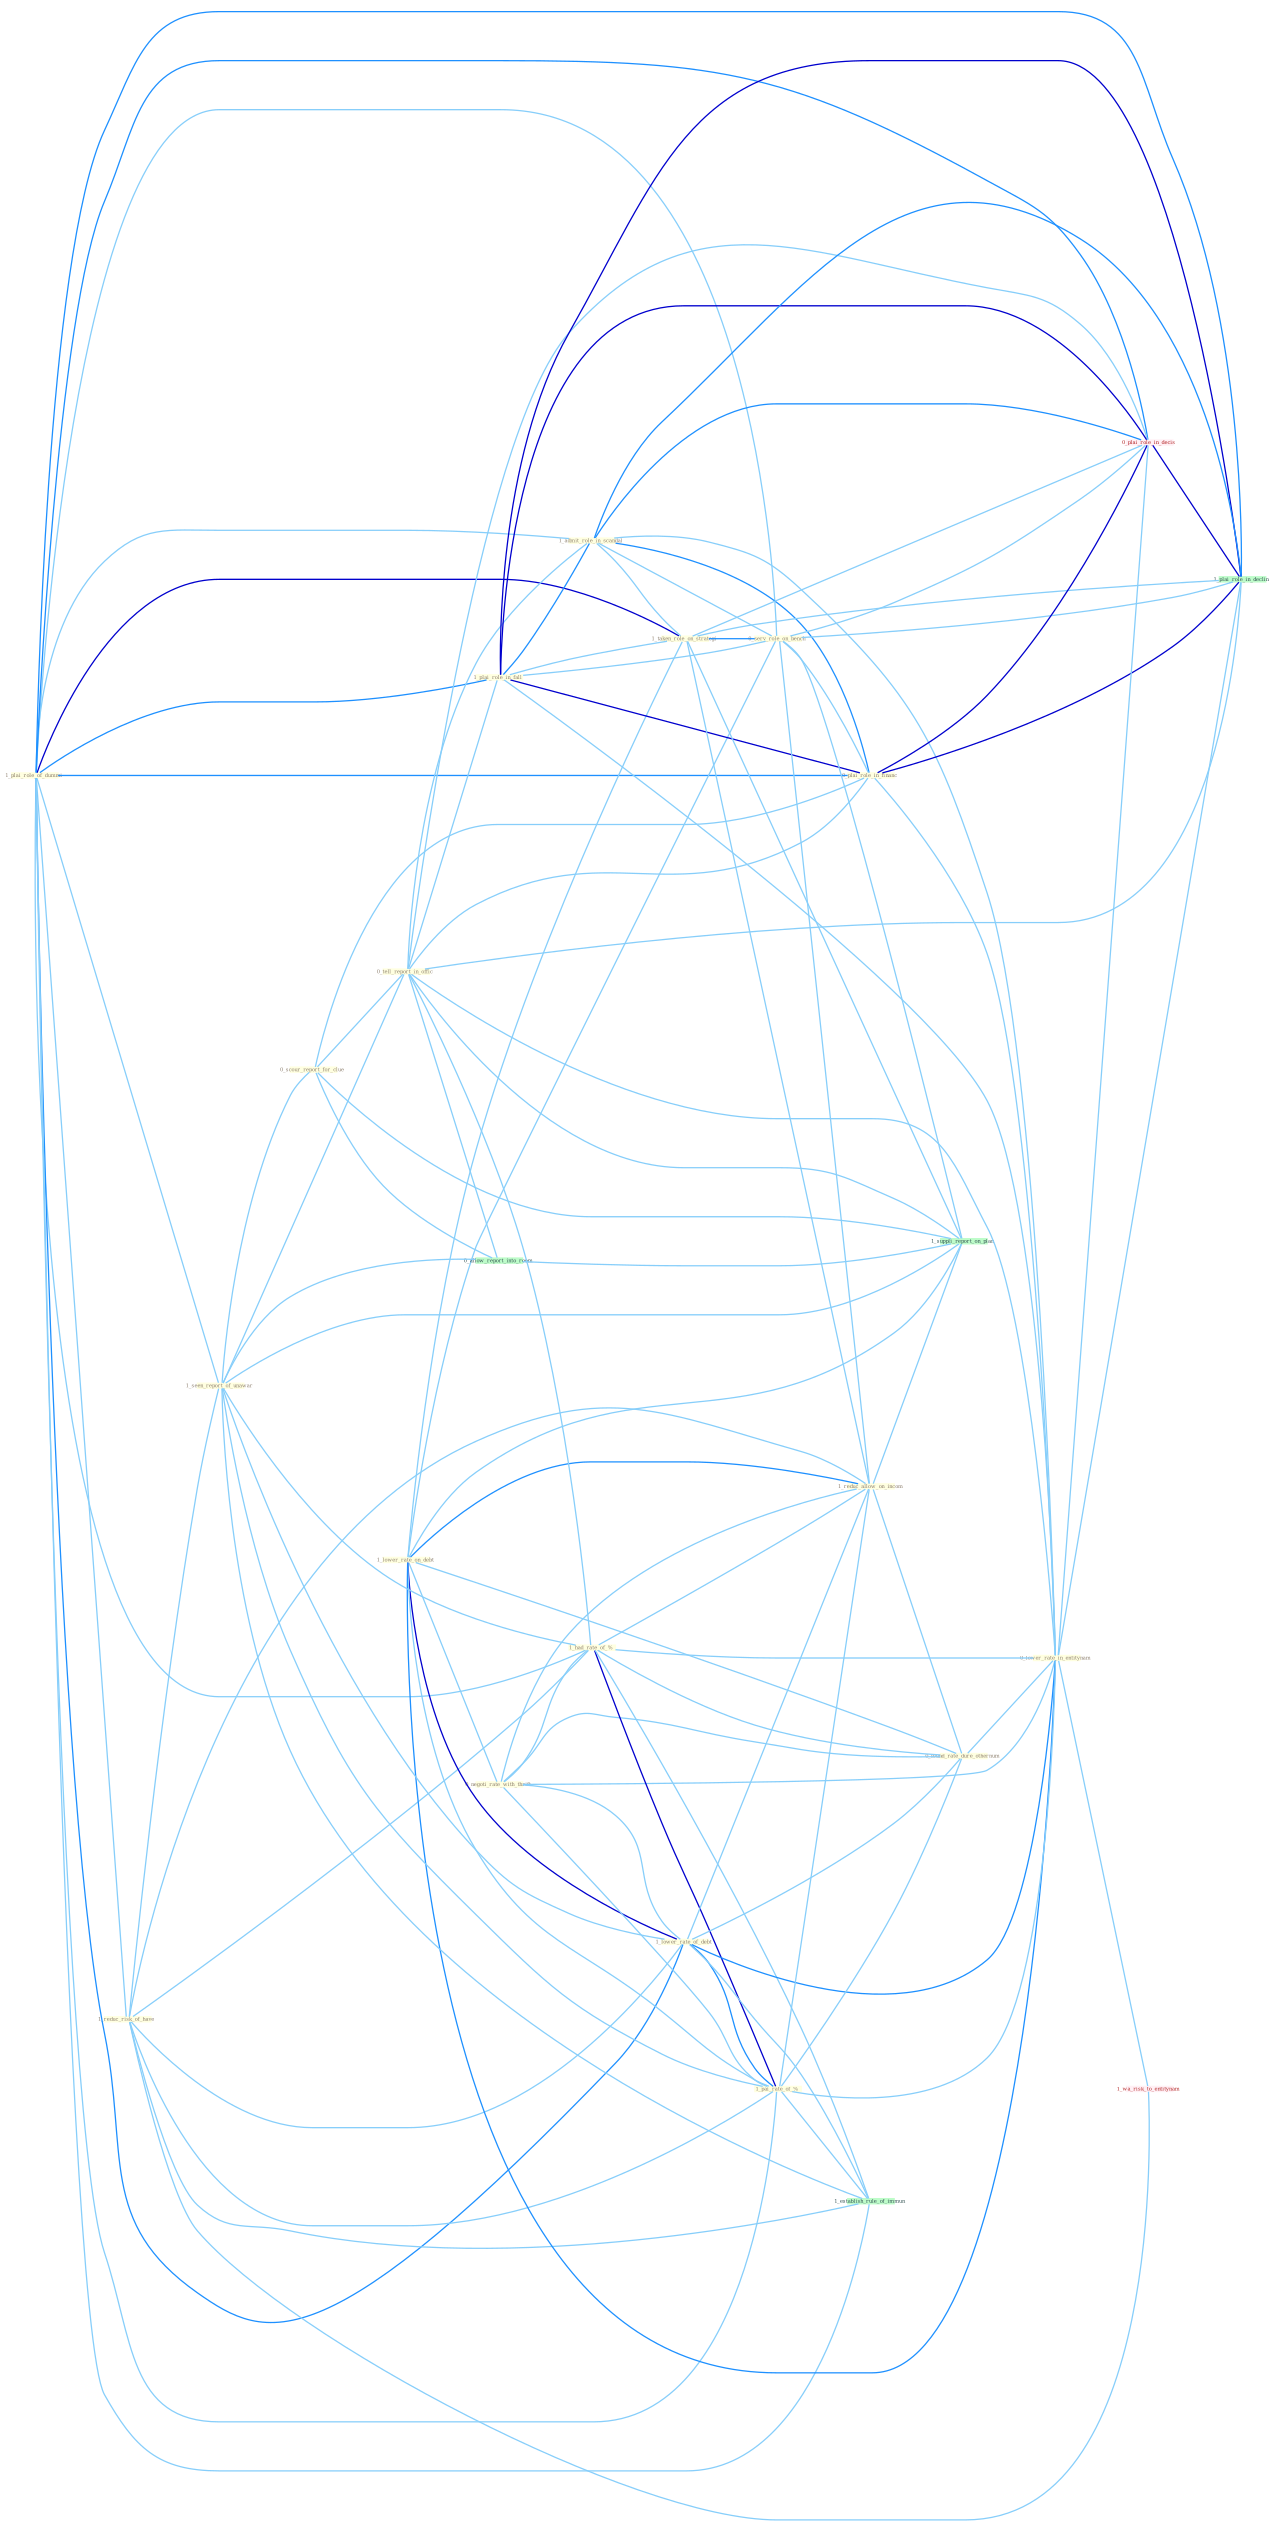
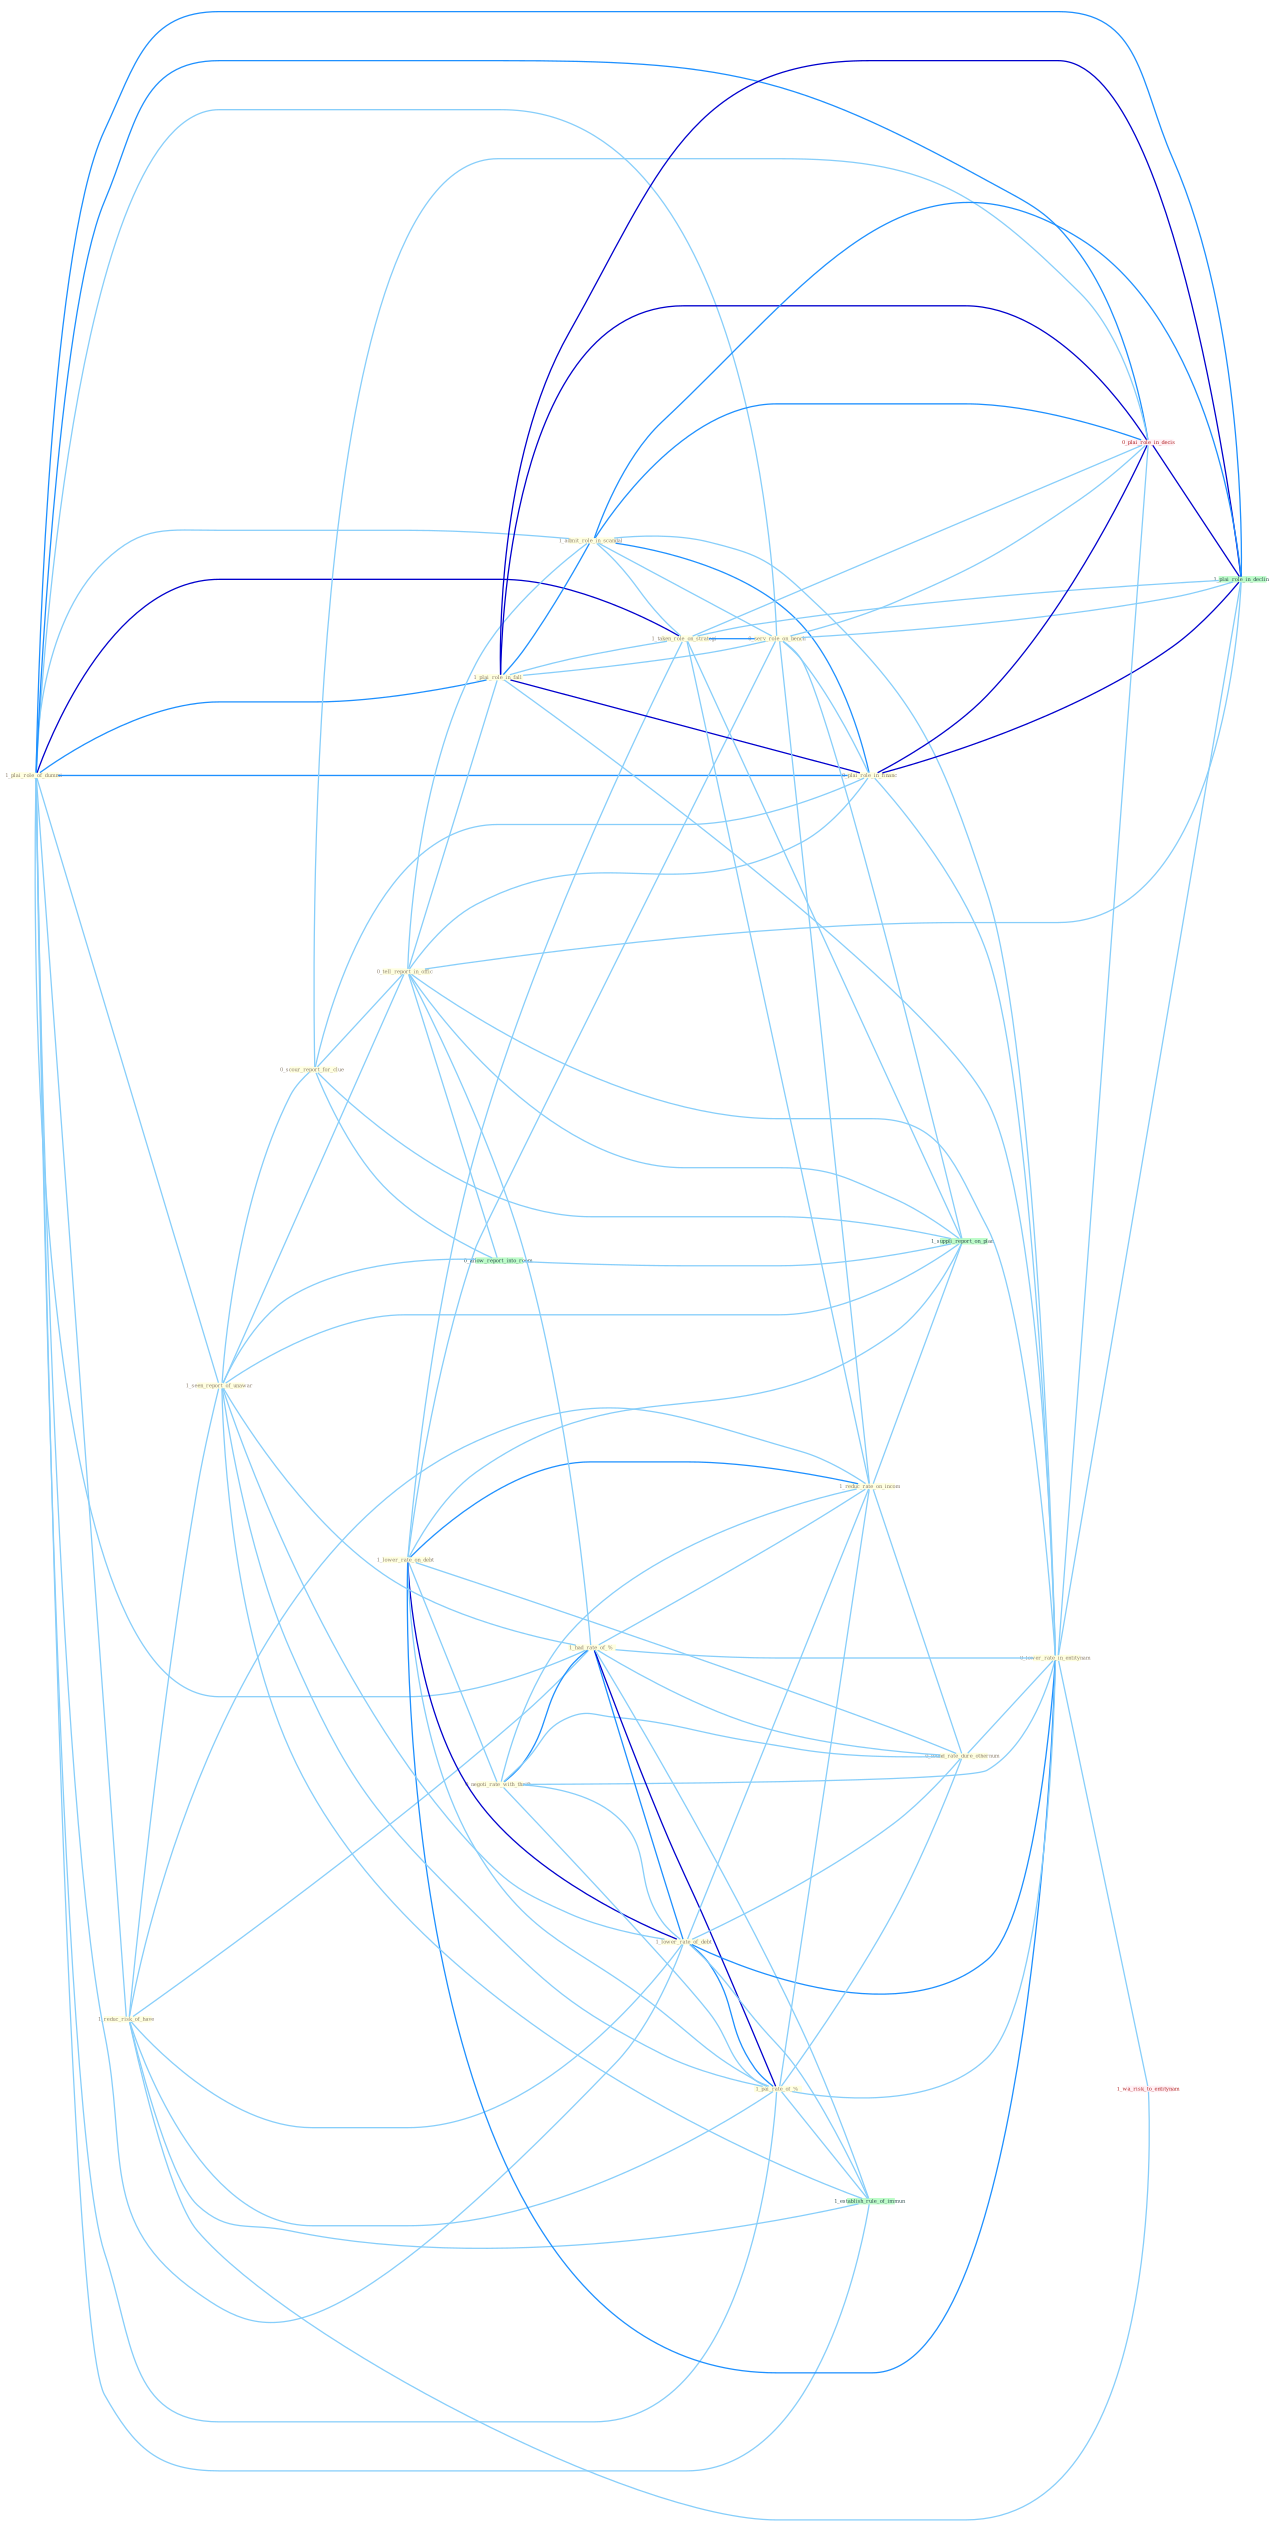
edge "0_plai_role_in_decis" -- "0_tell_report_in_offic": now "0_plai_role_in_decis" -- "0_scour_report_for_clue"
node "1_reduc_allow_on_incom": label "1_reduc_allow_on_incom" -> "1_reduc_rate_on_incom"
edge "1_had_rate_of_%" -- "0_negoti_rate_with_thrift": color #87cefa -> #1e90ff
edge "1_had_rate_of_%" -- "1_lower_rate_of_debt": added
edge "1_plai_role_of_dummi" -- "1_lower_rate_of_debt": color #1e90ff -> #87cefa
